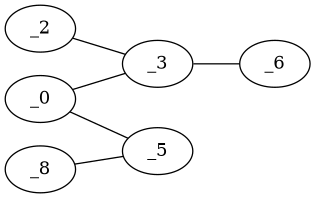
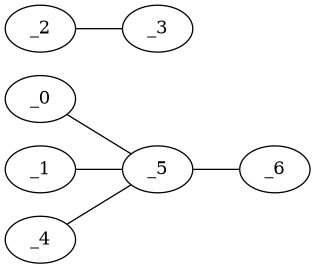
edge "_3" -- "_6": now "_5" -- "_6"
edge "_3" -- "_0": removed
node "_8": label "_8" -> "_1"
node "_4": added
